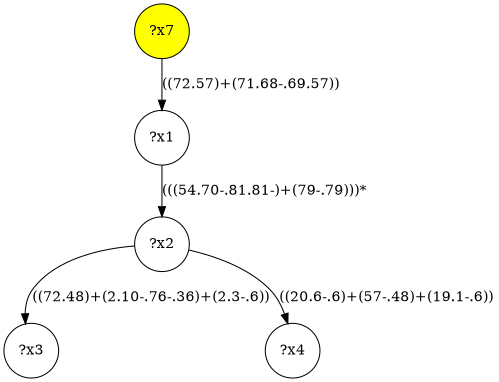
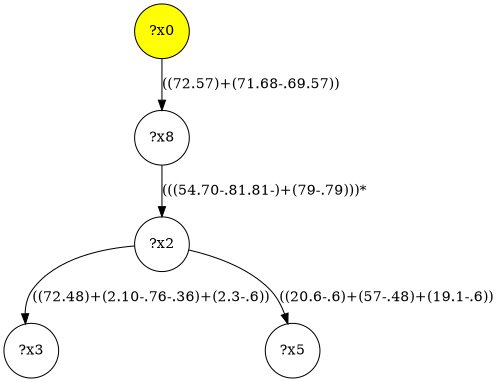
node "?x7": label "?x7" -> "?x0"
node "?x1": label "?x1" -> "?x8"
node "?x4": label "?x4" -> "?x5"
